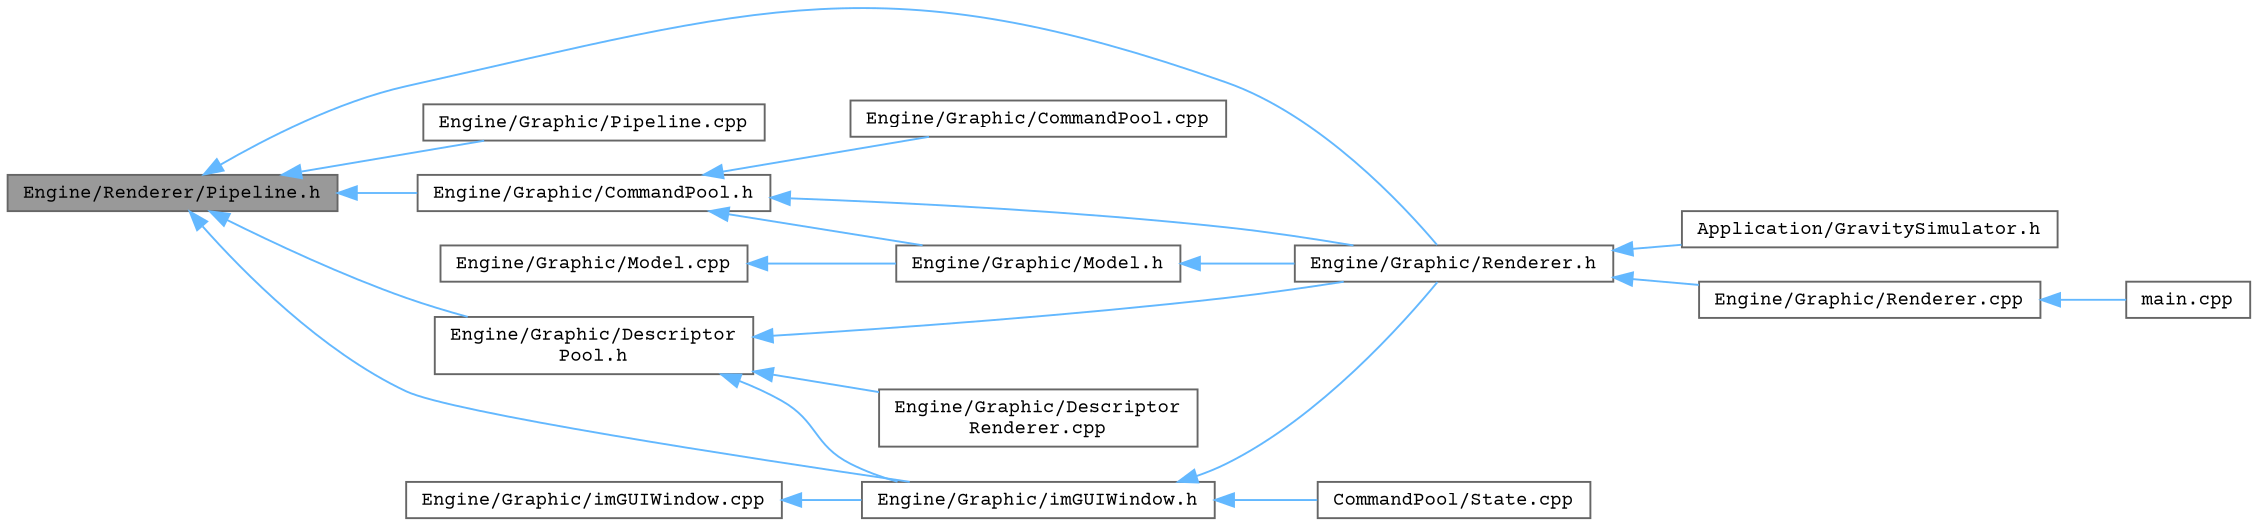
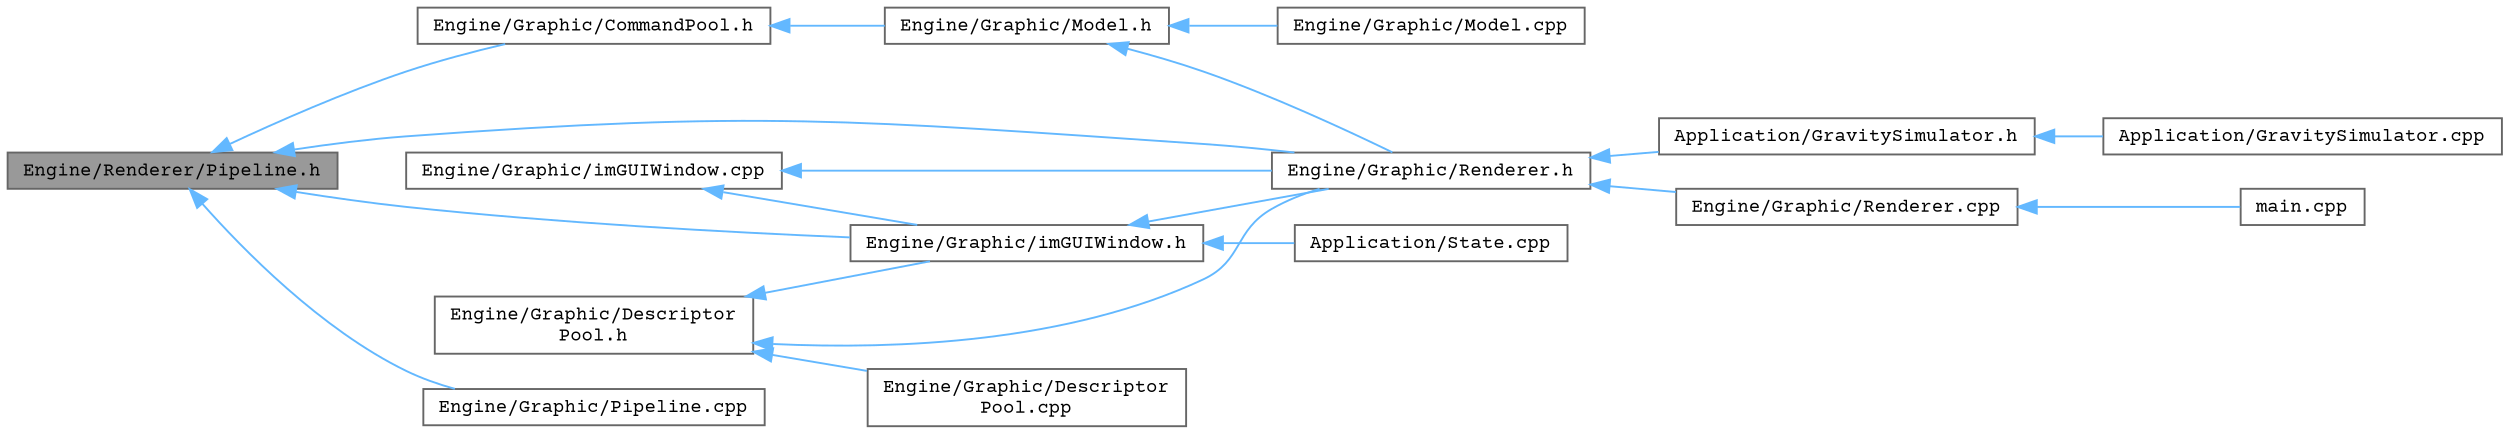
node "Engine/Graphic/CommandPool.cpp": removed
node "Application/GravitySimulator.cpp": added
edge "Engine/Graphic/Renderer.h" -> "Engine/Graphic/CommandPool.h": now "Engine/Graphic/Renderer.h" -> "Engine/Graphic/imGUIWindow.cpp"
edge "Engine/Graphic/Model.h" -> "Engine/Graphic/Model.cpp": reversed
edge "Engine/Graphic/Descriptor Pool.h" -> "Engine/Renderer/Pipeline.h": removed
node "Engine/Graphic/Descriptor Renderer.cpp": label "Engine/Graphic/Descriptor Renderer.cpp" -> "Engine/Graphic/Descriptor Pool.cpp"
node "CommandPool/State.cpp": label "CommandPool/State.cpp" -> "Application/State.cpp"
